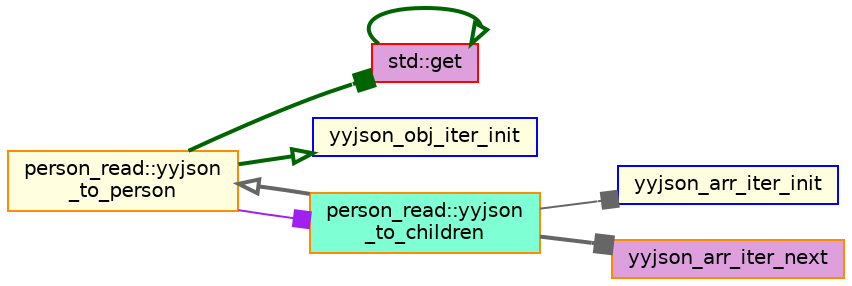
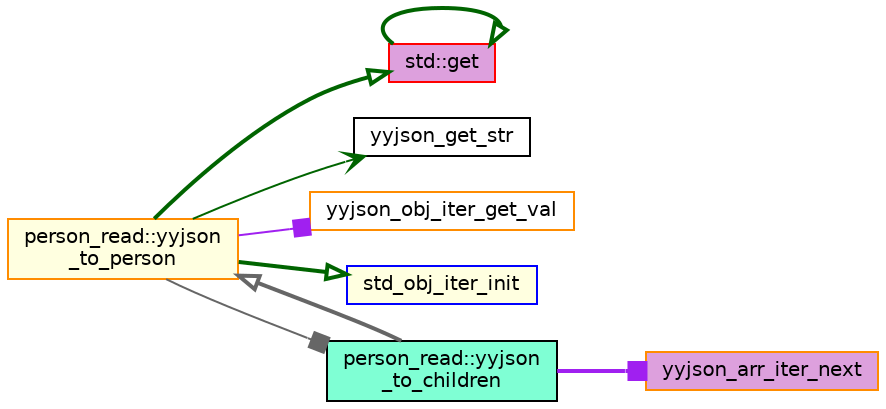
edge "person_read::yyjson _to_person" -> "std::get": arrowhead box -> onormal
node "yyjson_obj_iter_init": label "yyjson_obj_iter_init" -> "std_obj_iter_init"
node "yyjson_get_str": added
node "yyjson_arr_iter_init": removed
node "yyjson_obj_iter_get_val": added
edge "person_read::yyjson _to_person" -> "person_read::yyjson _to_children": color purple -> gray40
node "person_read::yyjson _to_children": color darkorange -> black
edge "person_read::yyjson _to_children" -> "yyjson_arr_iter_next": color gray40 -> purple
